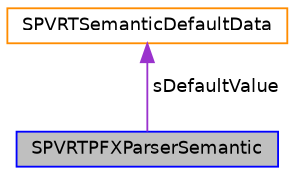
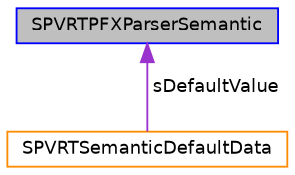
edge "SPVRTPFXParserSemantic" -> "SPVRTSemanticDefaultData": reversed
